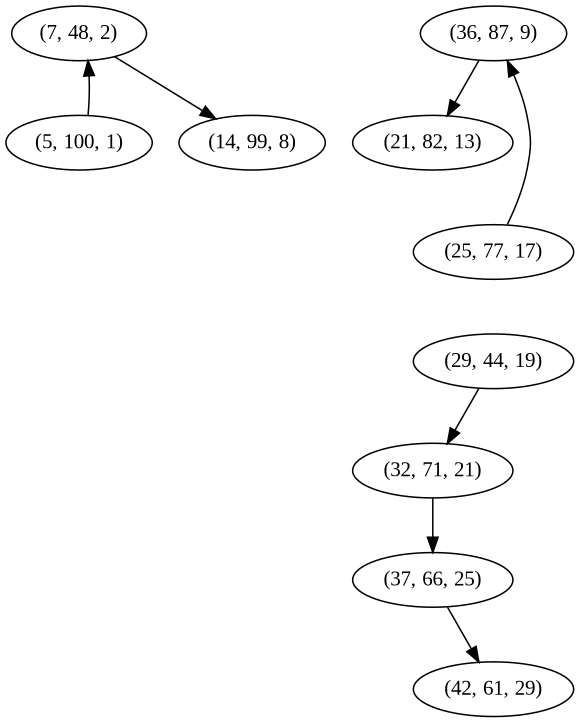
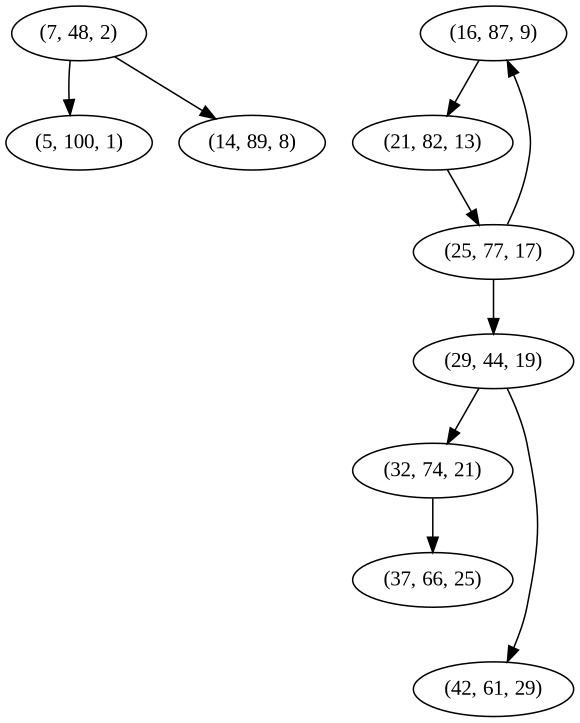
node "(36, 87, 9)": label "(36, 87, 9)" -> "(16, 87, 9)"
edge "(5, 100, 1)" -> "(7, 48, 2)": reversed
node "(14, 99, 8)": label "(14, 99, 8)" -> "(14, 89, 8)"
edge "(21, 82, 13)" -> "(25, 77, 17)": added
edge "(25, 77, 17)" -> "(29, 44, 19)": added
node "(32, 71, 21)": label "(32, 71, 21)" -> "(32, 74, 21)"
edge "(37, 66, 25)" -> "(42, 61, 29)": now "(29, 44, 19)" -> "(42, 61, 29)"
